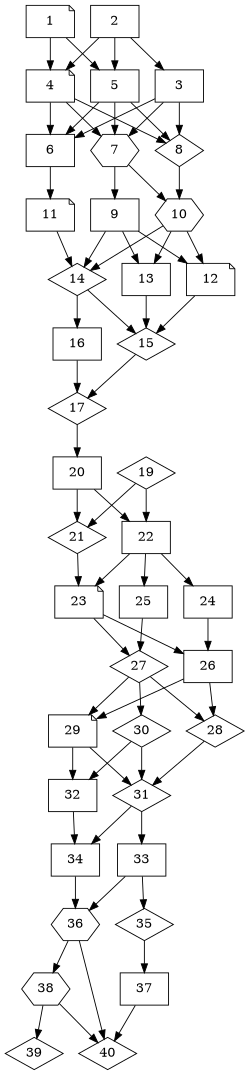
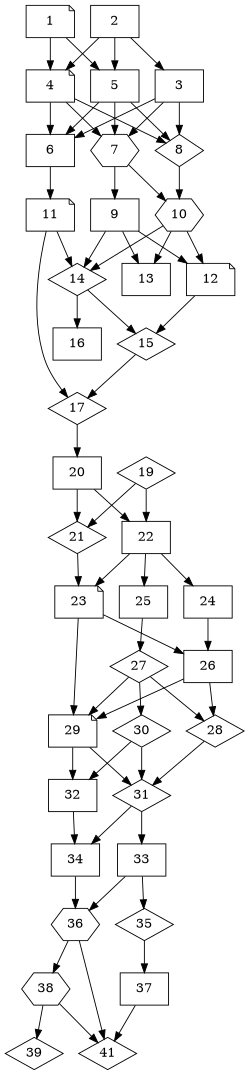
edge "13" -> "15": removed
edge "16" -> "17": now "11" -> "17"
edge "23" -> "27": now "23" -> "29"
node "40": label "40" -> "41"
